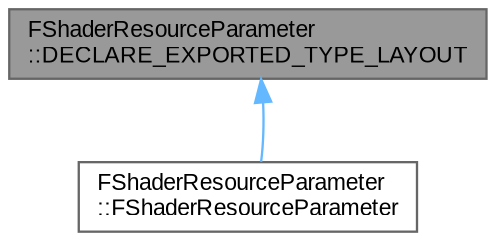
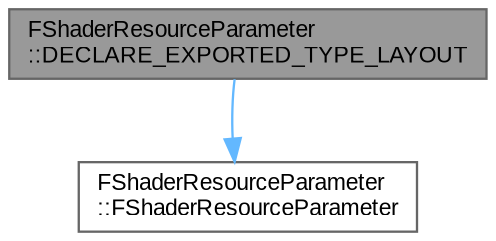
edge "FShaderResourceParameter ::FShaderResourceParameter" -> "FShaderResourceParameter ::DECLARE_EXPORTED_TYPE_LAYOUT": reversed
